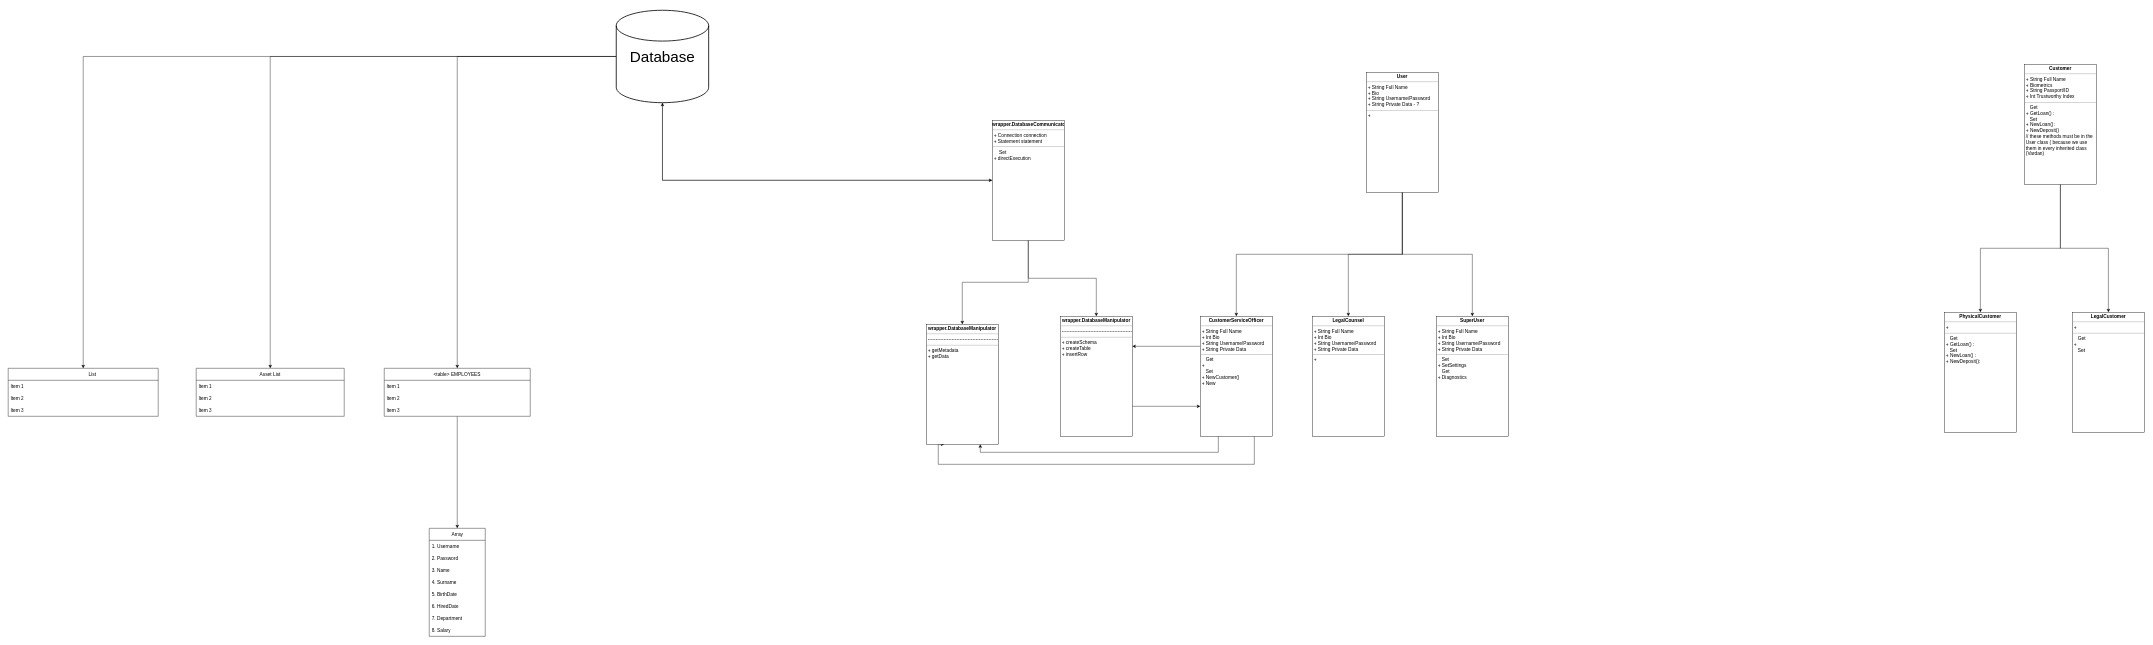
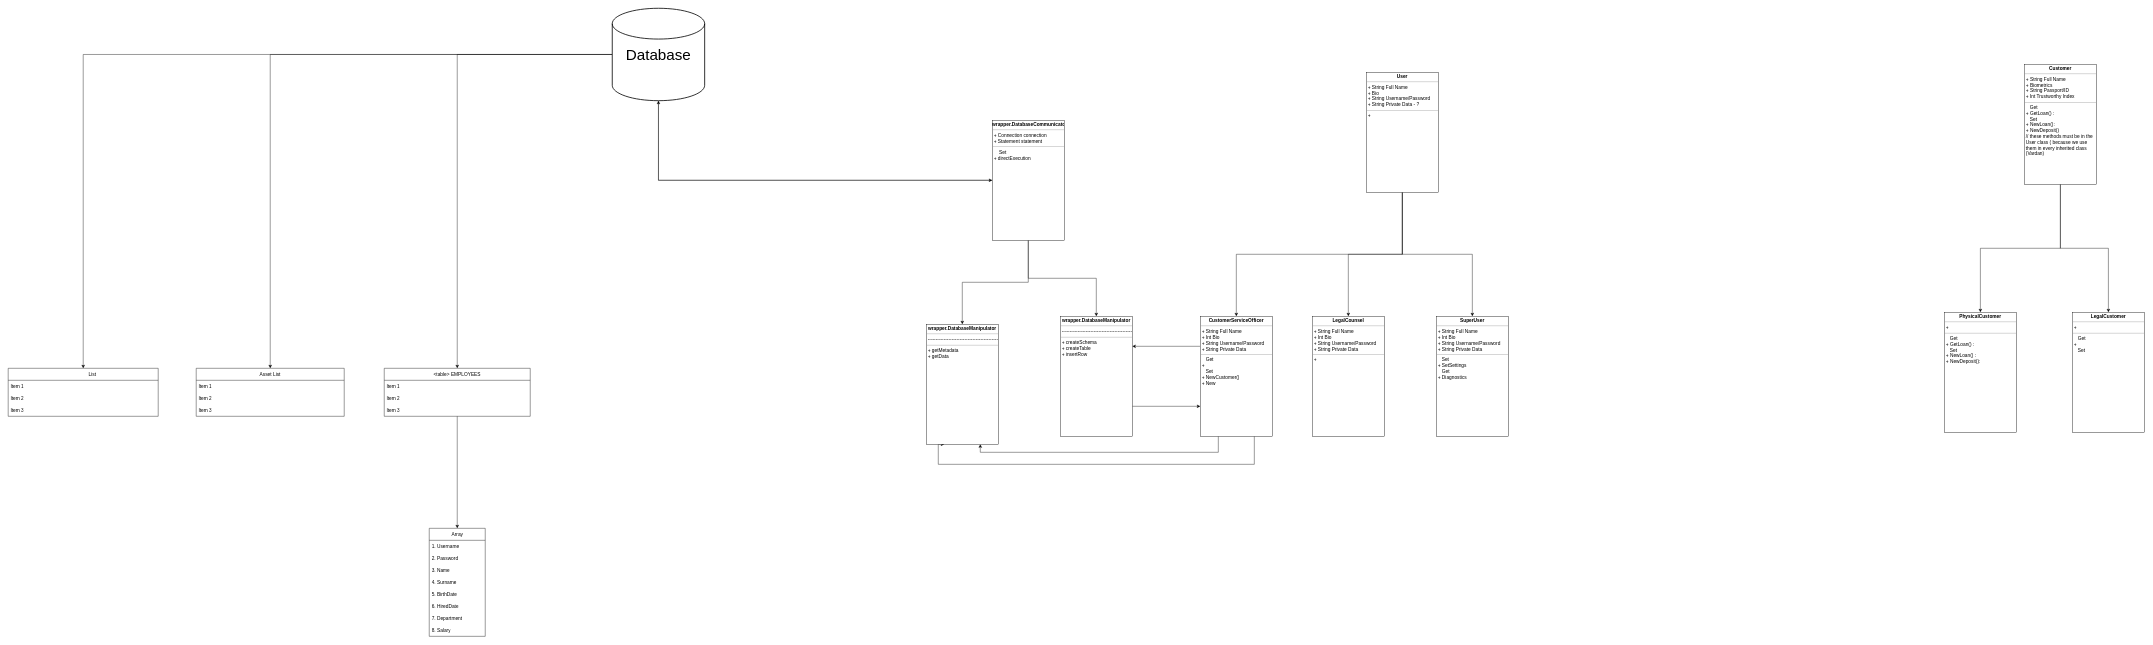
node "Database": moved (662, 56) -> (658, 54)
